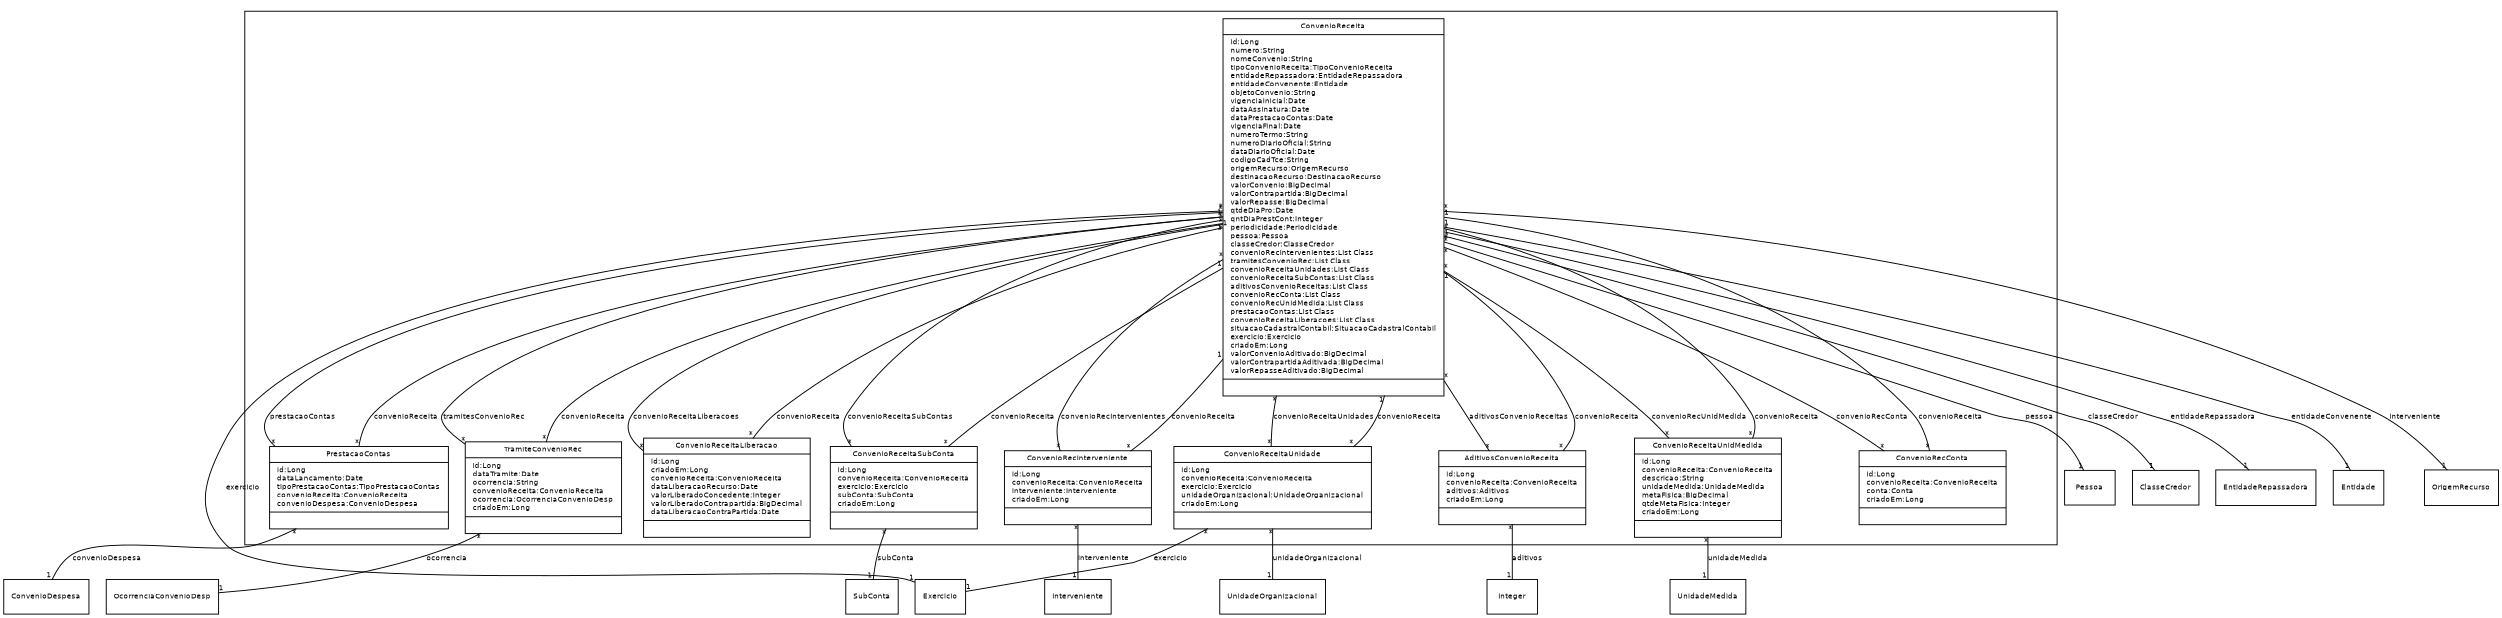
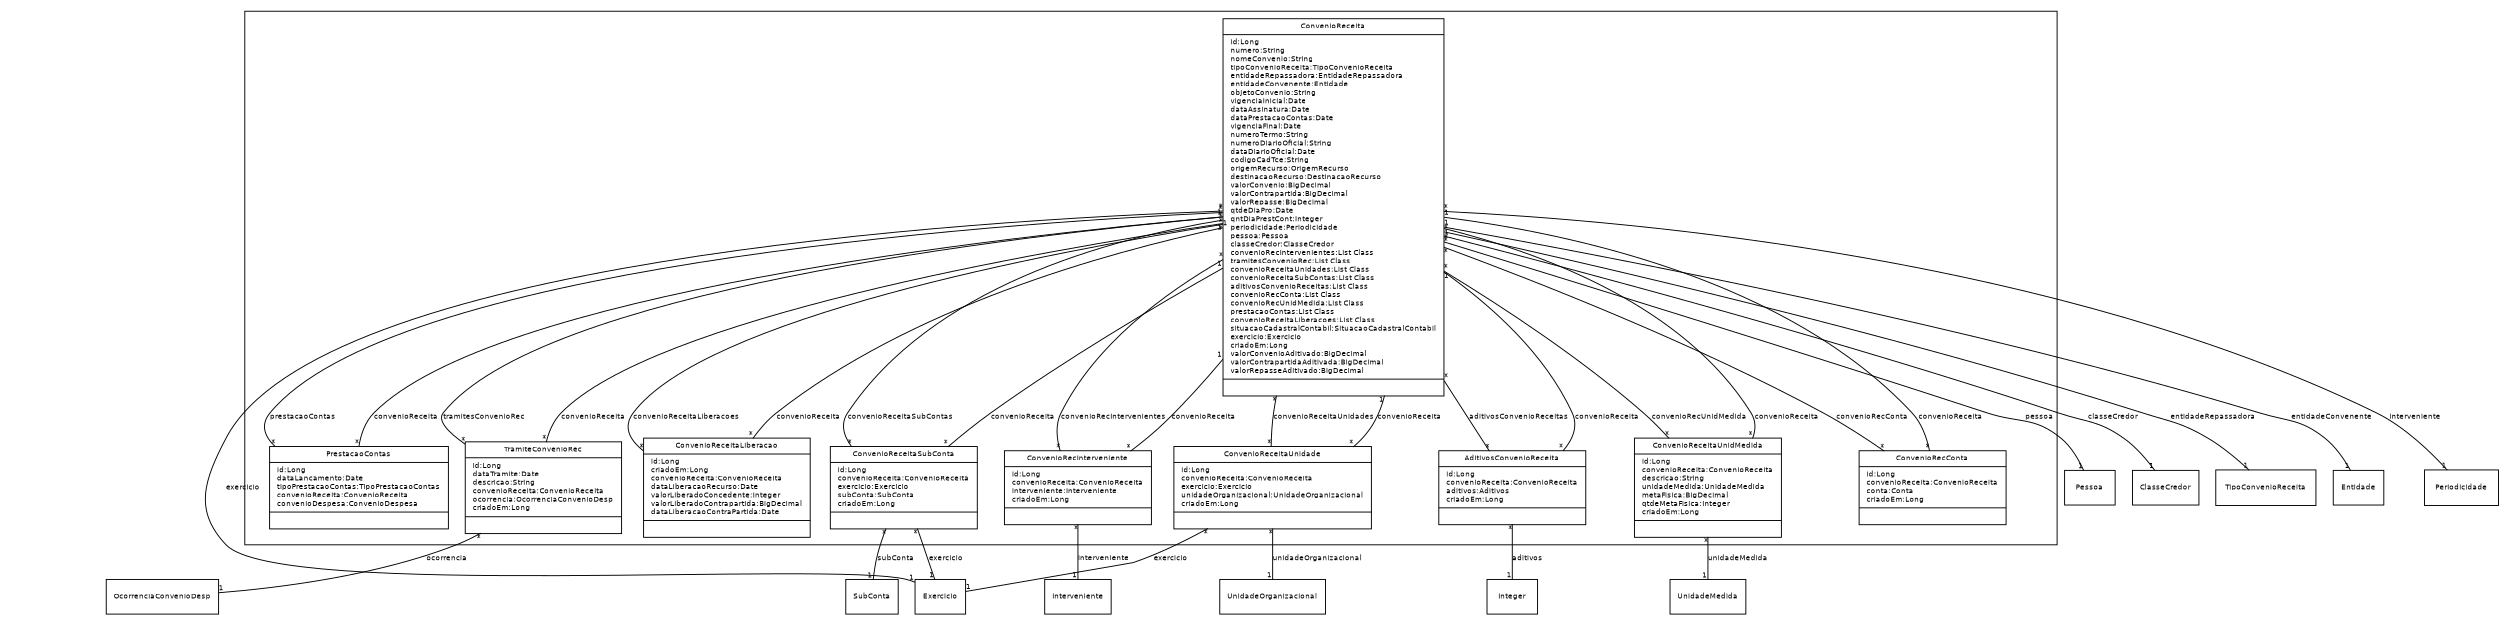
node "TramiteConvenioRec": text "ocorrencia:String" -> "descricao:String"
node "EntidadeRepassadora": label "EntidadeRepassadora" -> "TipoConvenioReceita"
node "OrigemRecurso": label "OrigemRecurso" -> "Periodicidade"
edge "ConvenioReceitaSubConta" -- "Exercicio": added, label "exercicio"
node "ConvenioDespesa": removed
